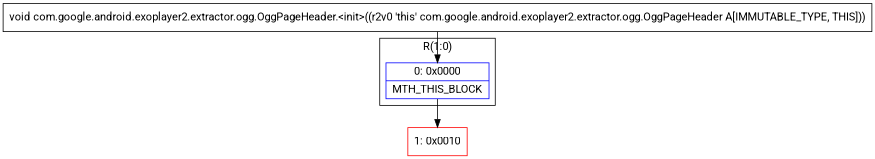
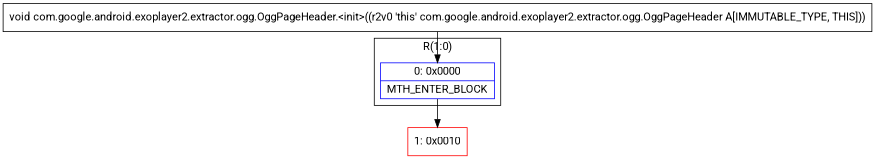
node "0: 0x0000": text "MTH_THIS_BLOCK" -> "MTH_ENTER_BLOCK"
